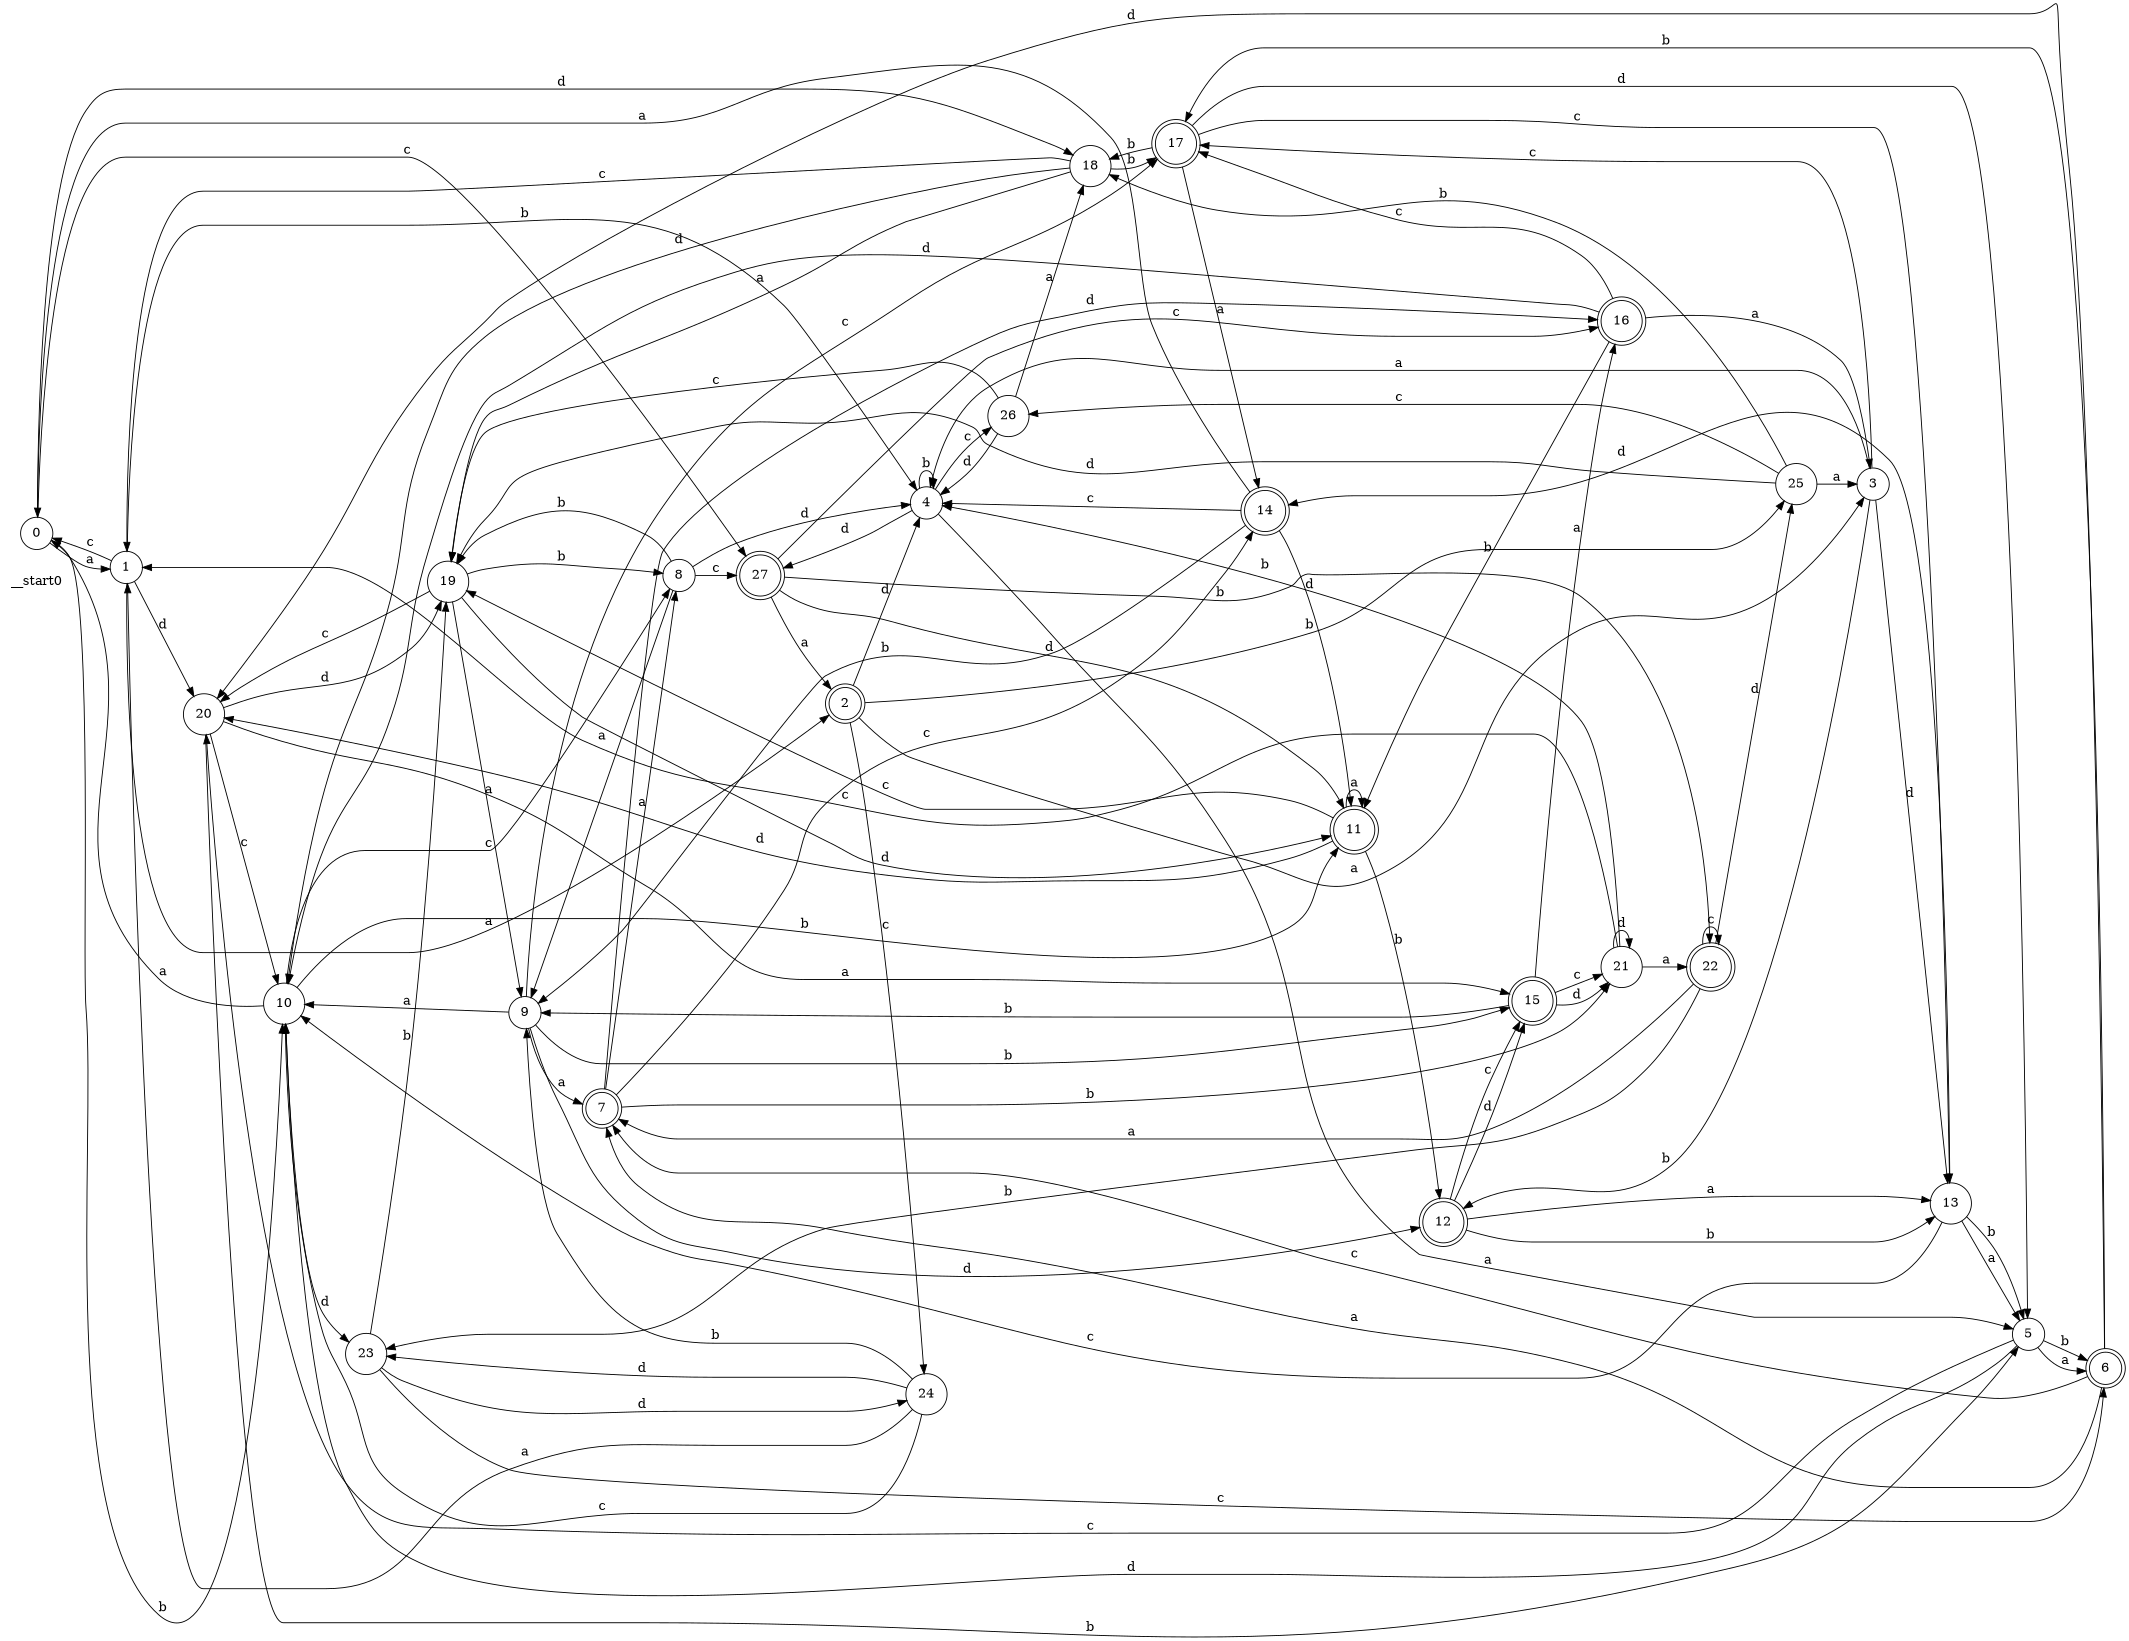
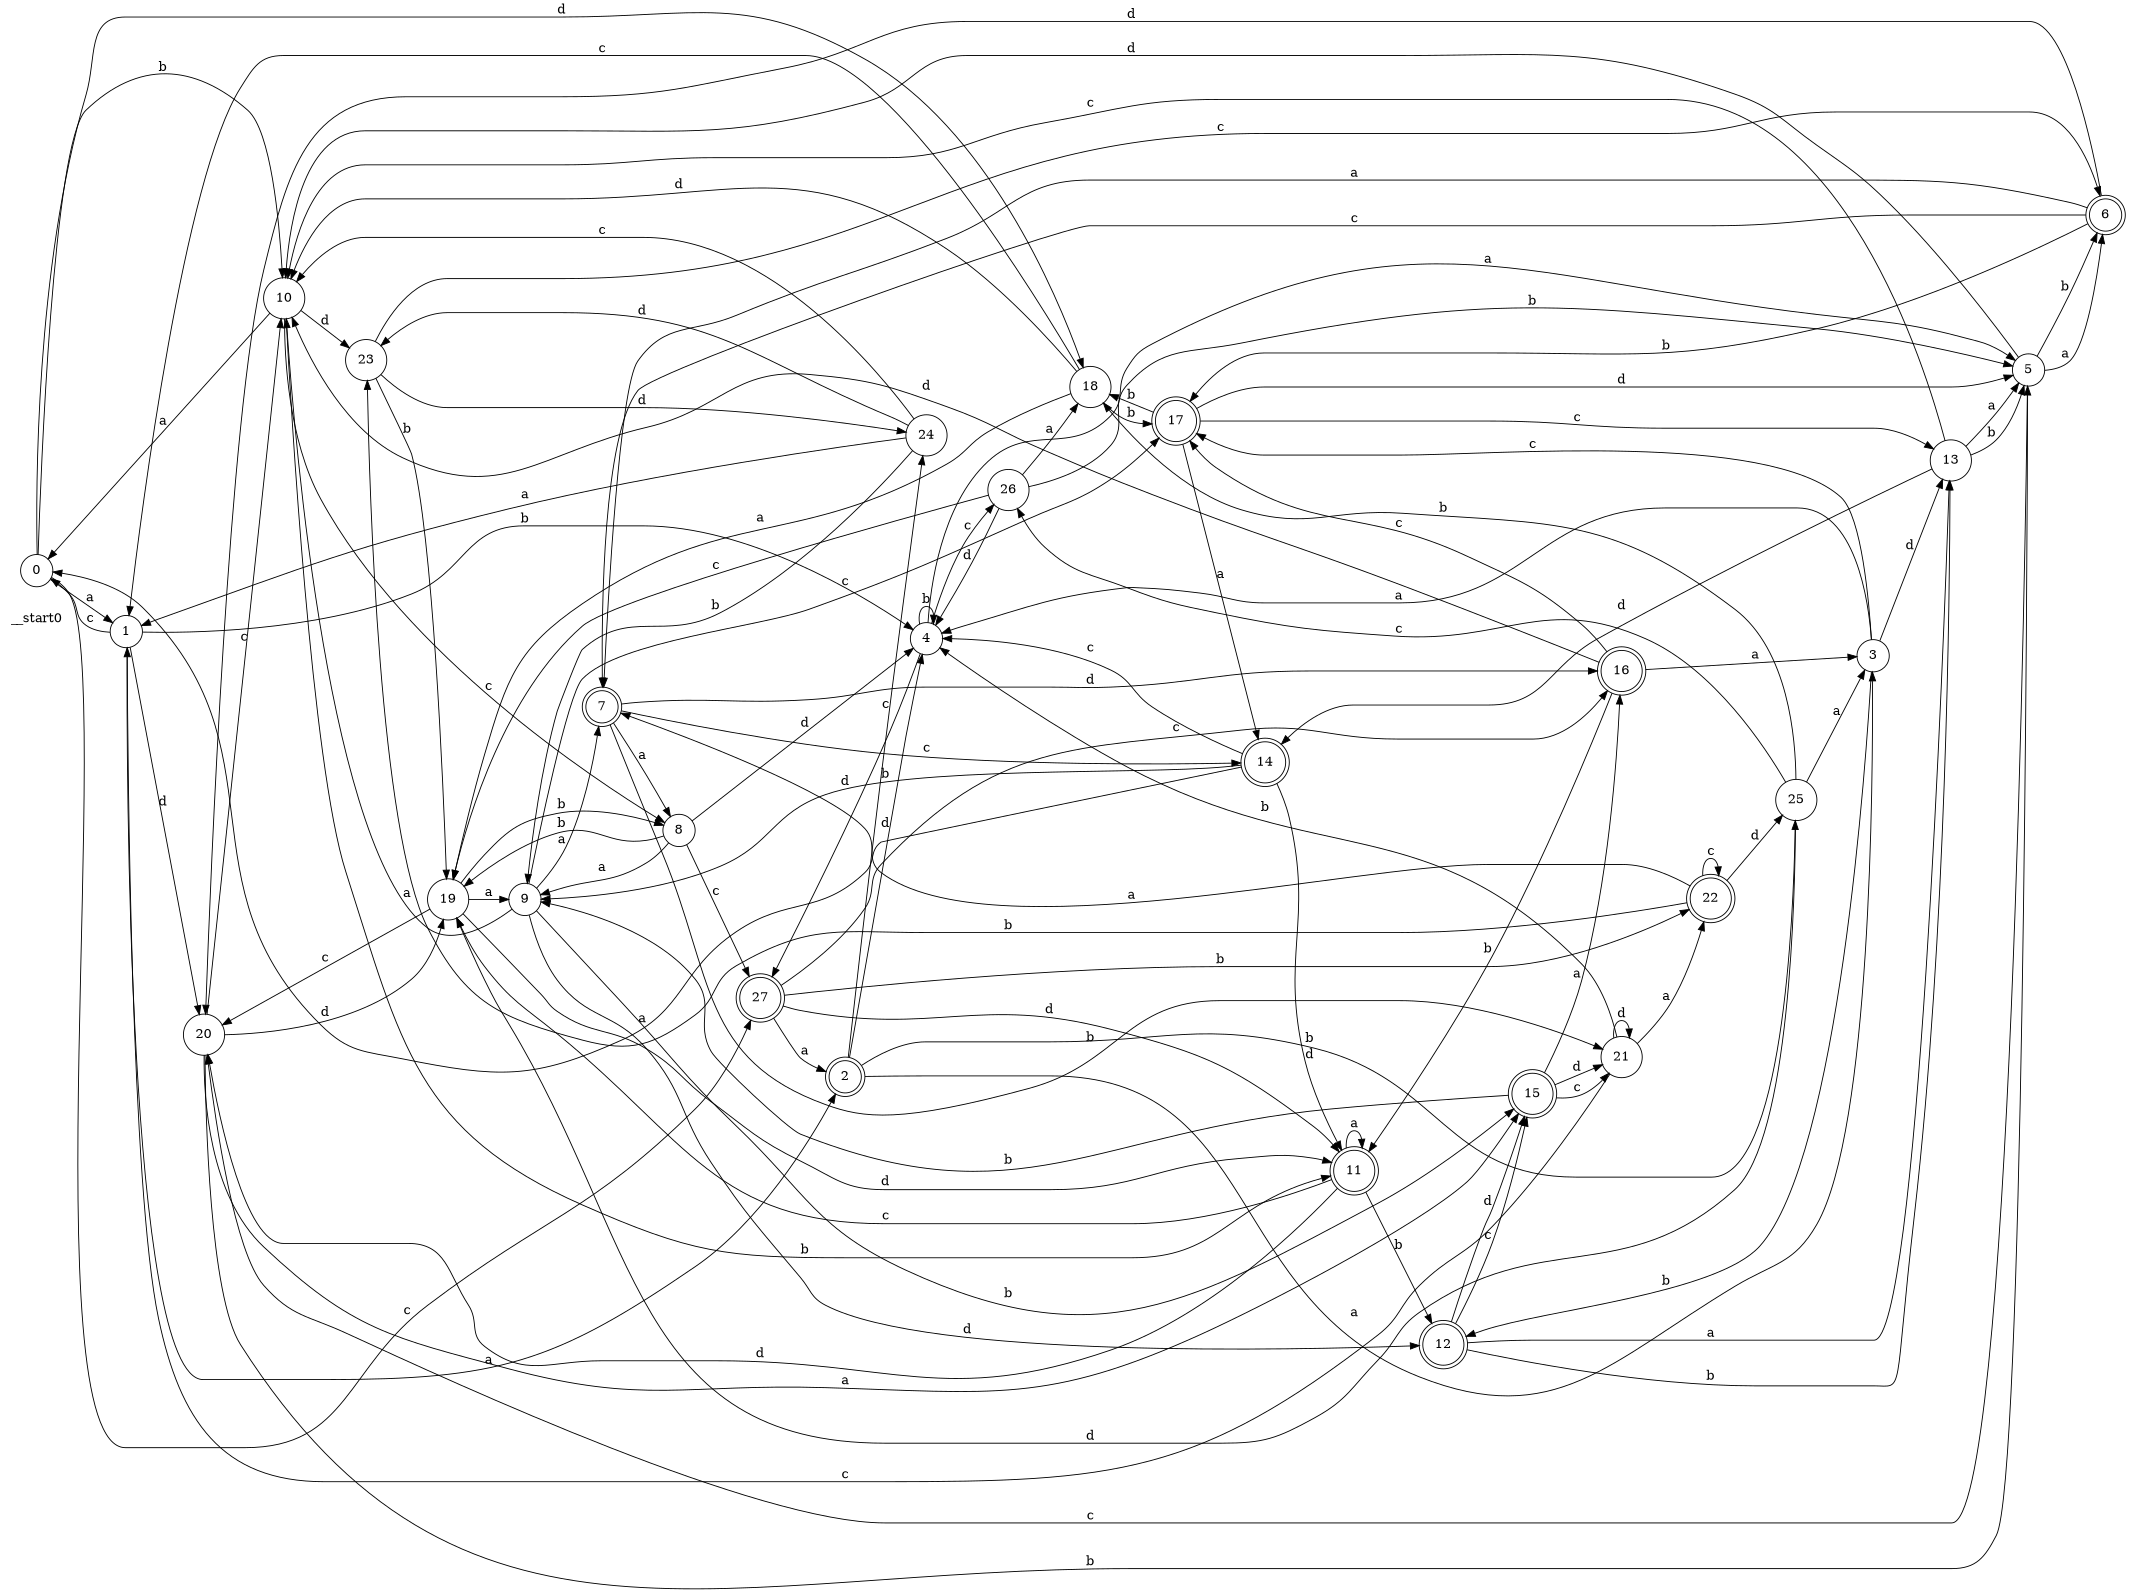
edge "26" -> "5": added, label "b"
